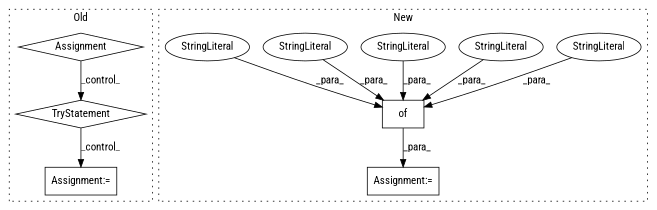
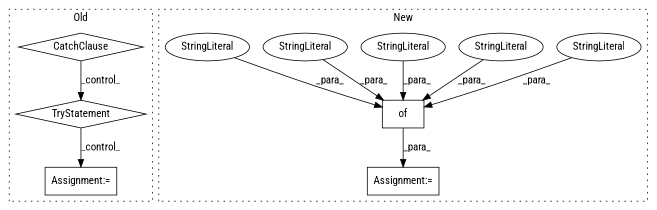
node "Assignment": label "Assignment" -> "CatchClause"
